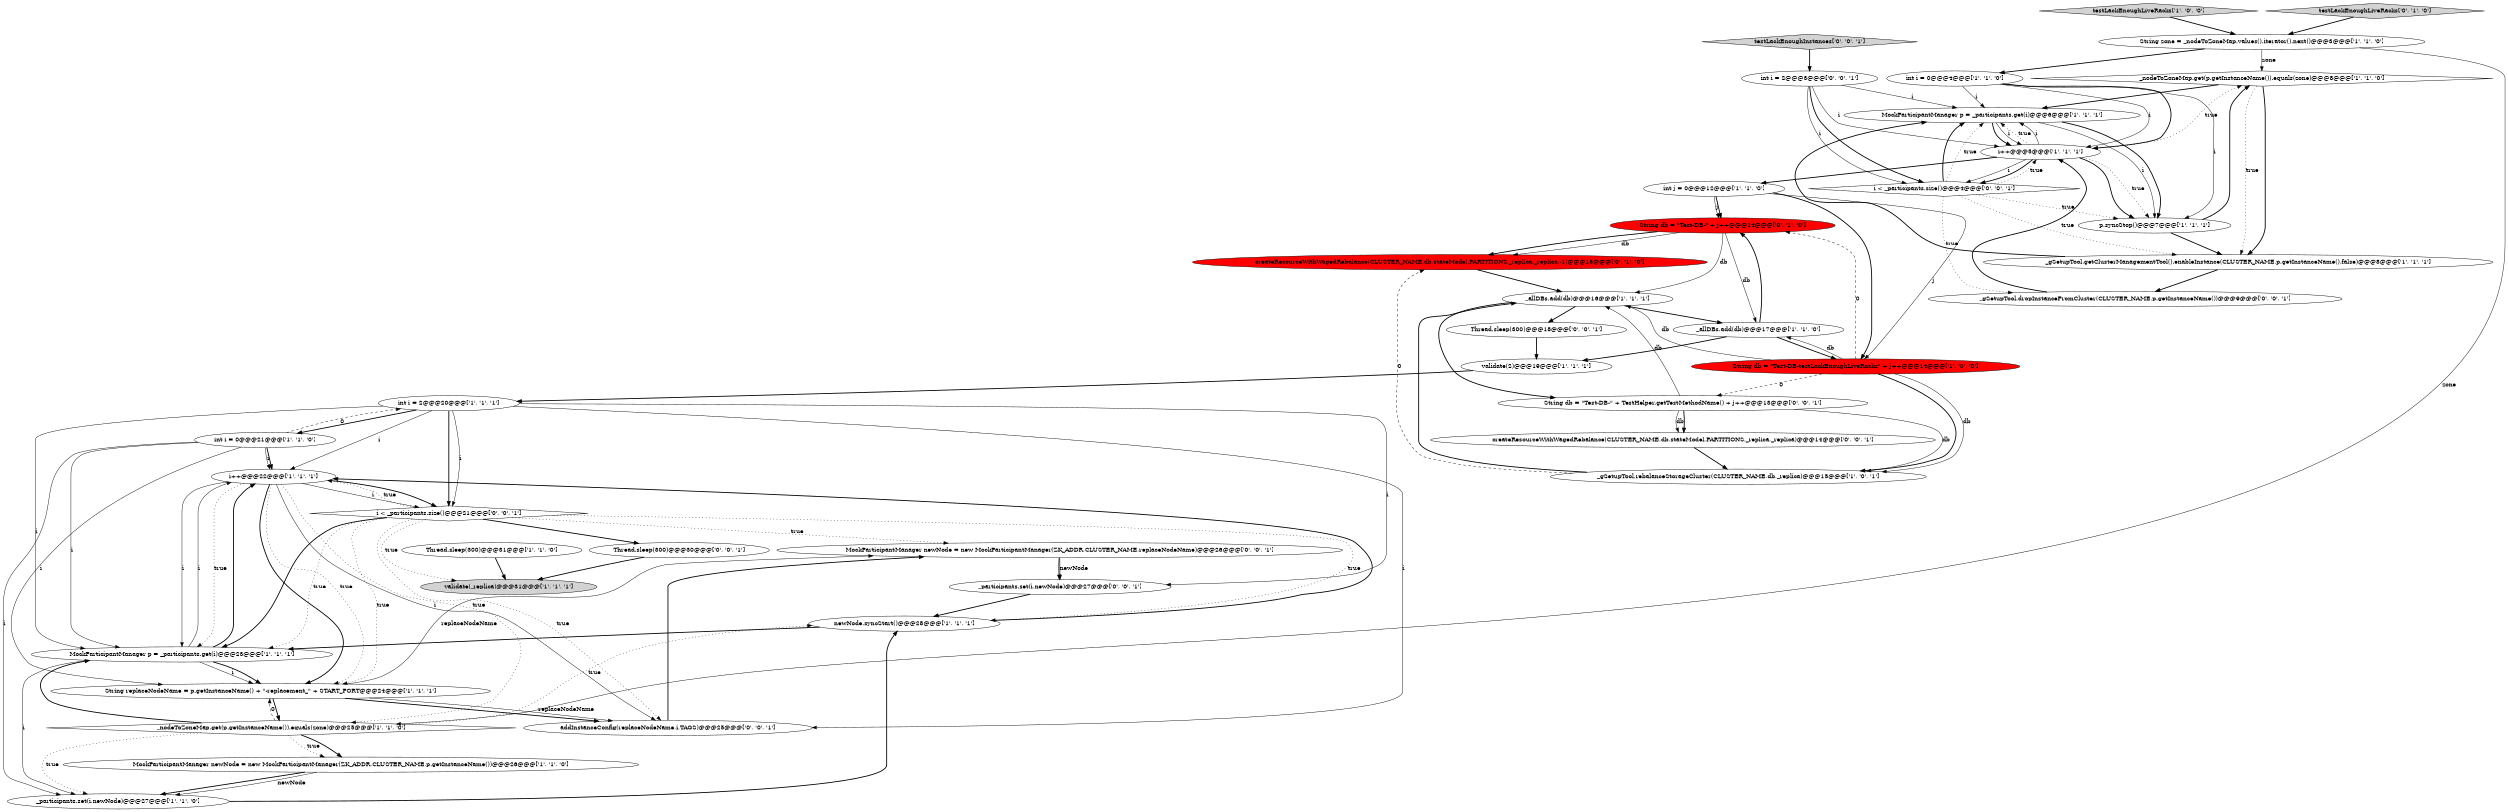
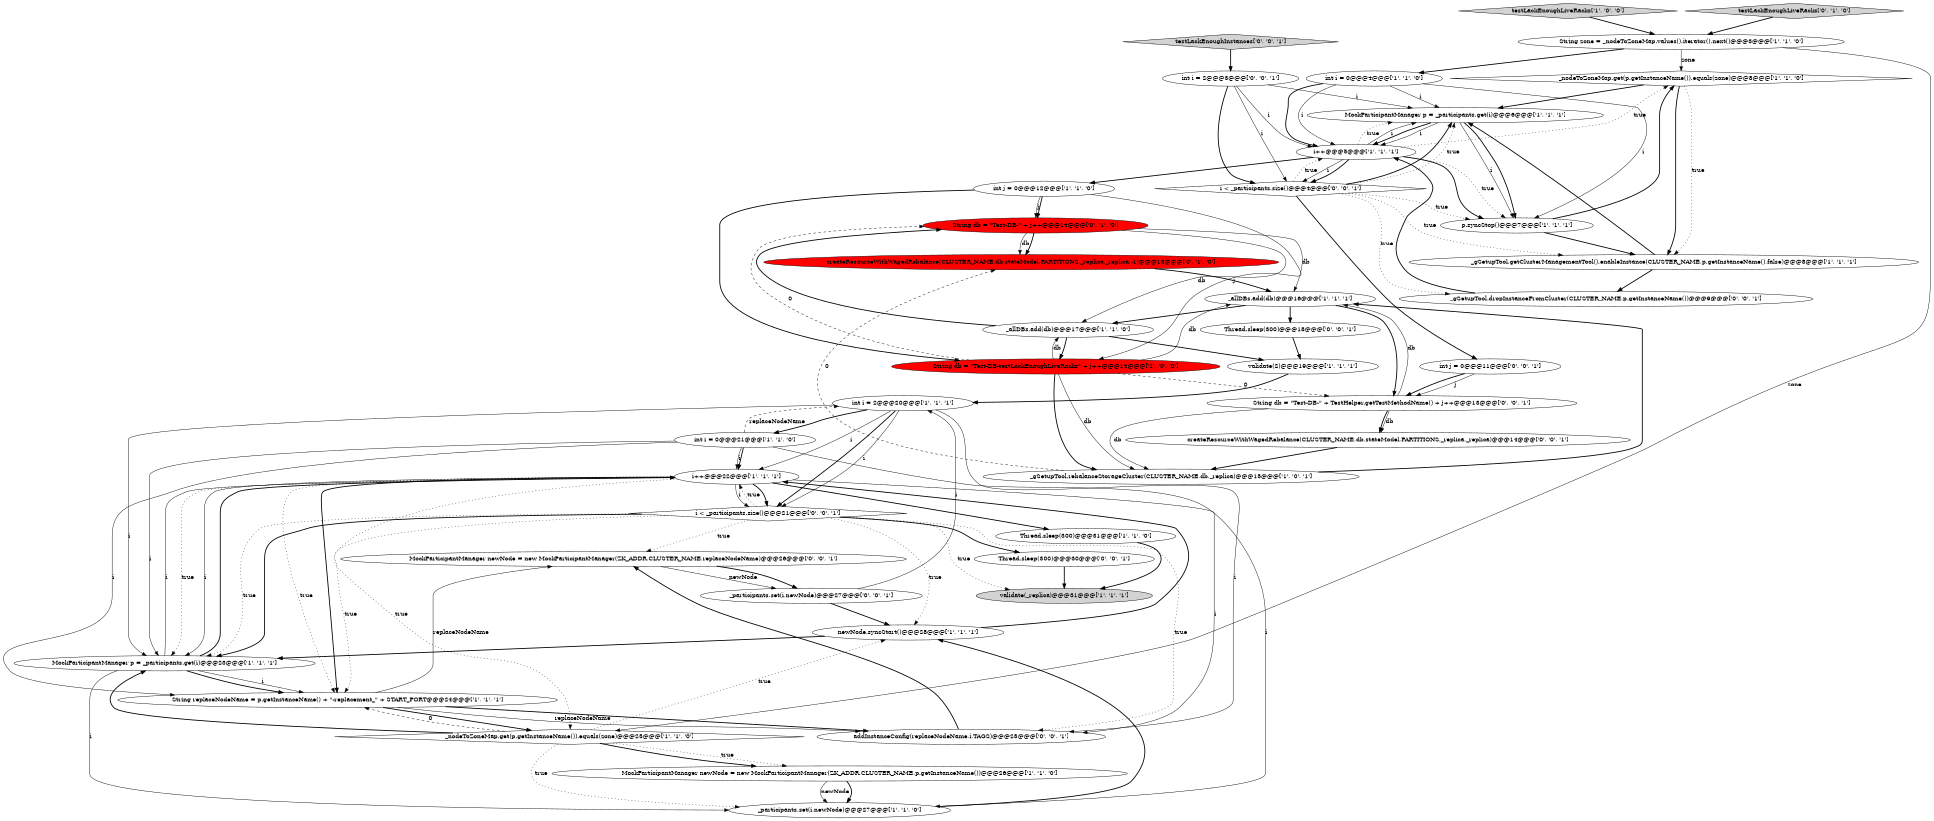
node "int j = 0@@@11@@@['0', '0', '1']": added
edge "int i = 2@@@20@@@['1', '1', '1']" -> "_participants.set(i,newNode)@@@27@@@['0', '0', '1']": reversed
edge "int i = 0@@@21@@@['1', '1', '0']" -> "int i = 2@@@20@@@['1', '1', '1']": label "0" -> "replaceNodeName"
edge "i++@@@22@@@['1', '1', '1']" -> "Thread.sleep(300)@@@31@@@['1', '1', '0']": added
